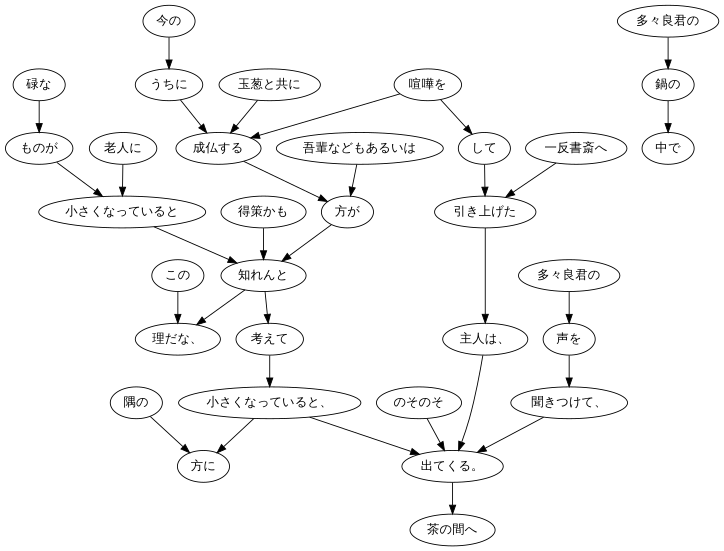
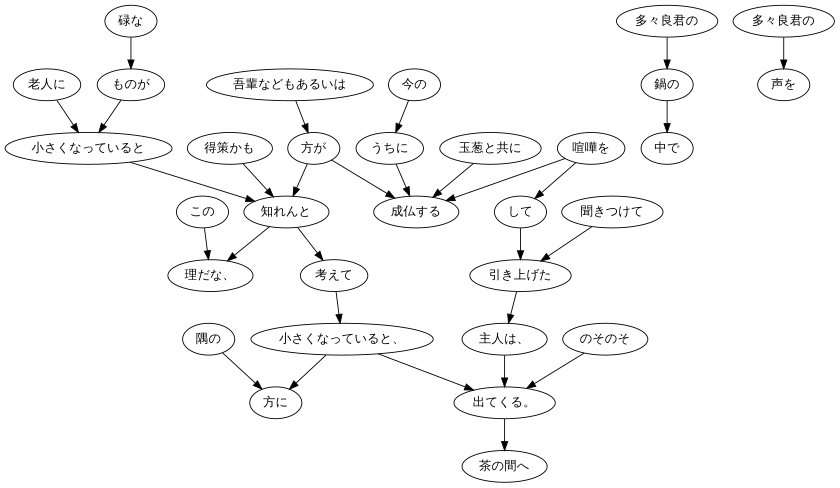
node "一反書斎へ": label "一反書斎へ" -> "聞きつけて"
edge "成仏する" -> "方が": reversed
node "聞きつけて、": removed
